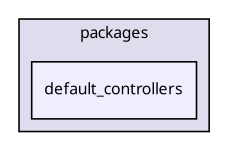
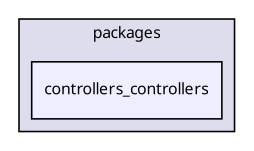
node "default_controllers": label "default_controllers" -> "controllers_controllers"
